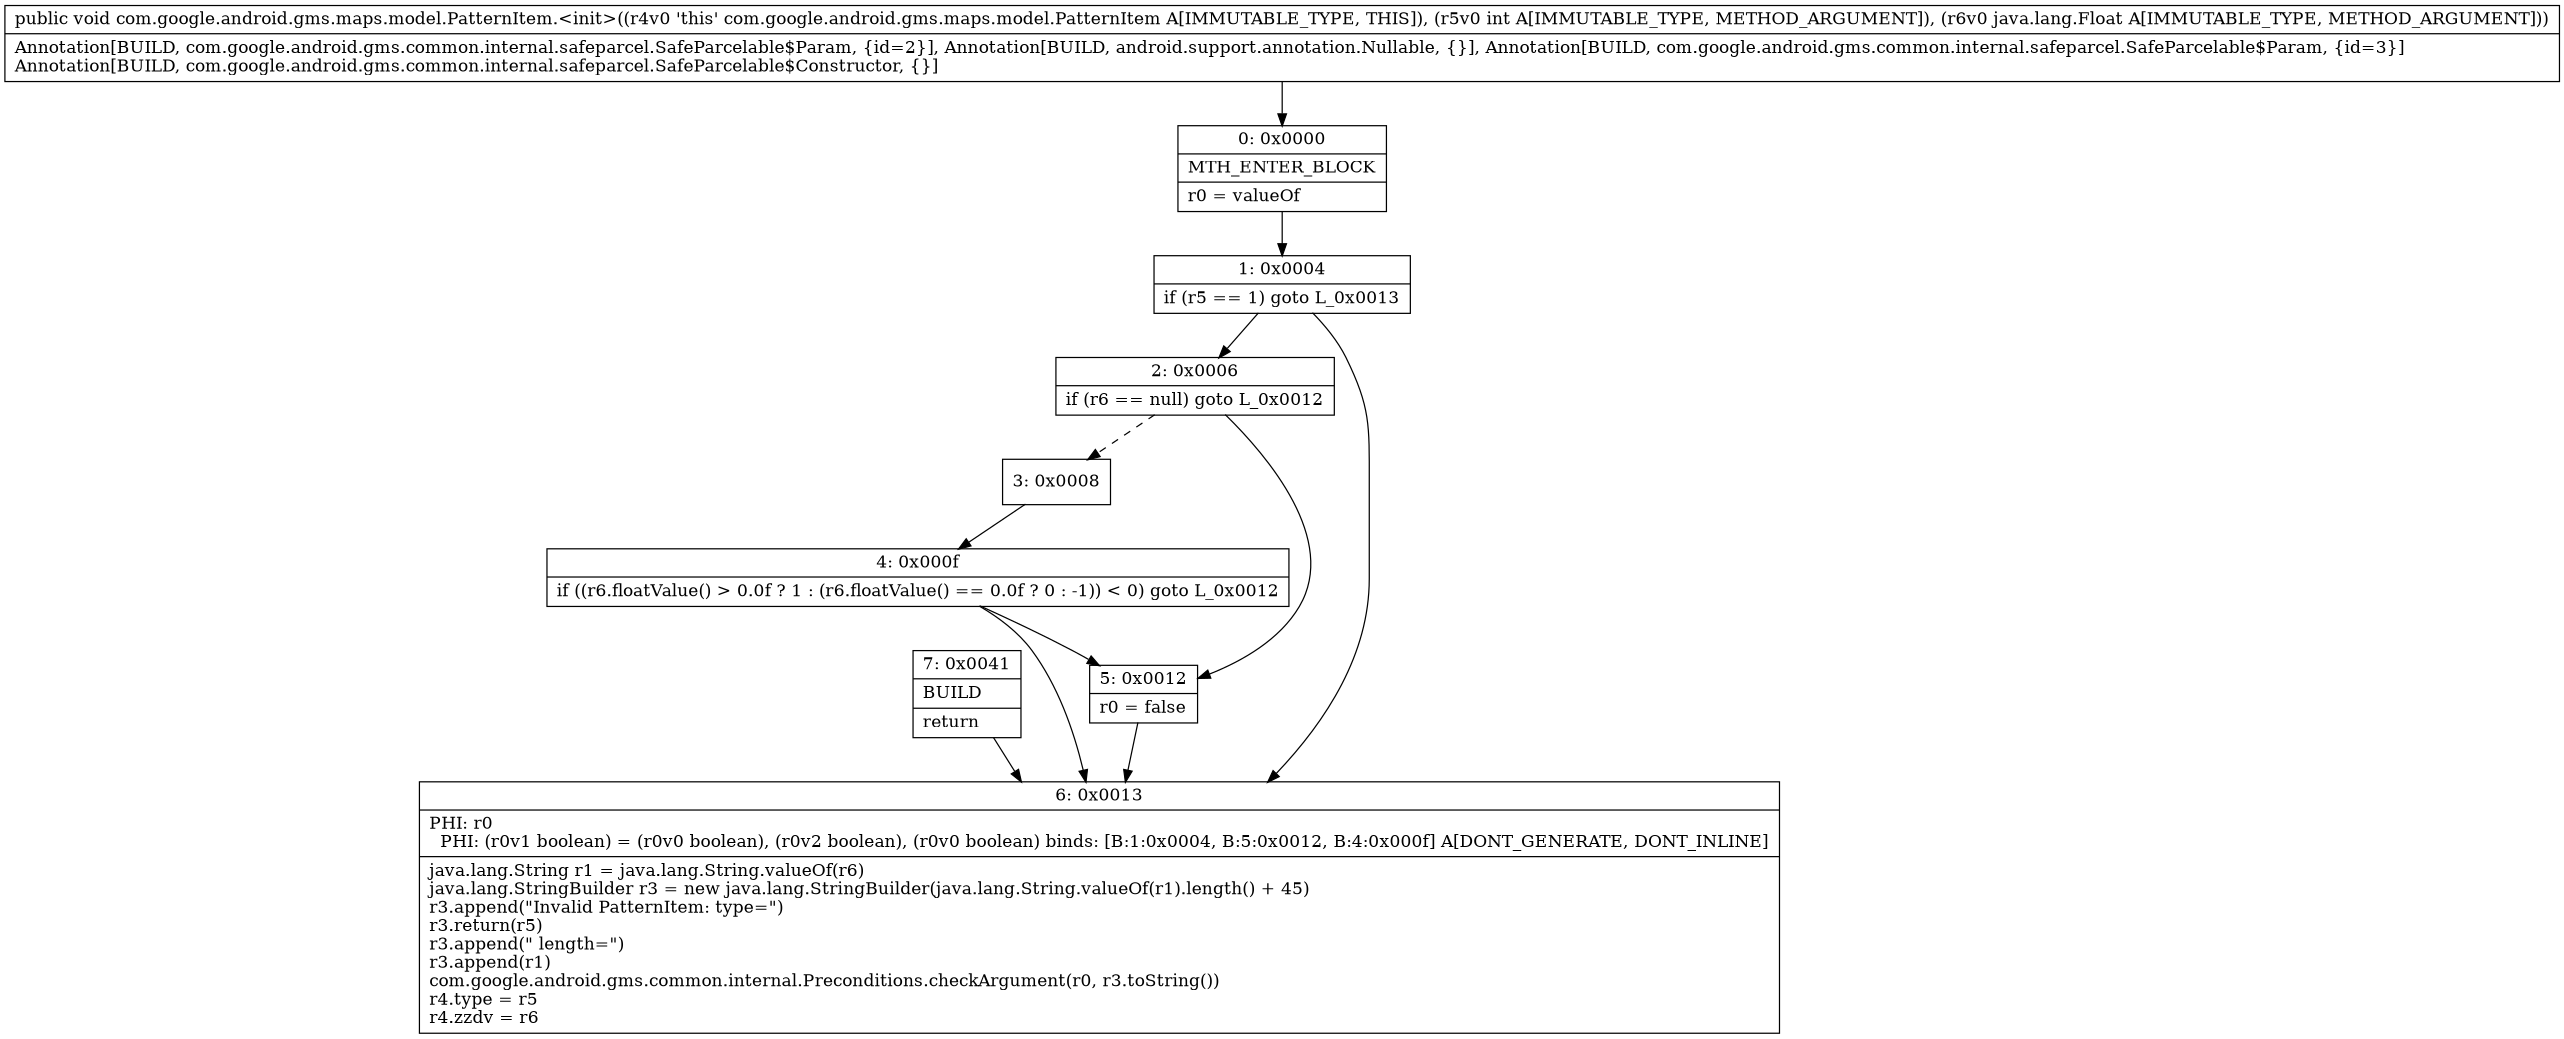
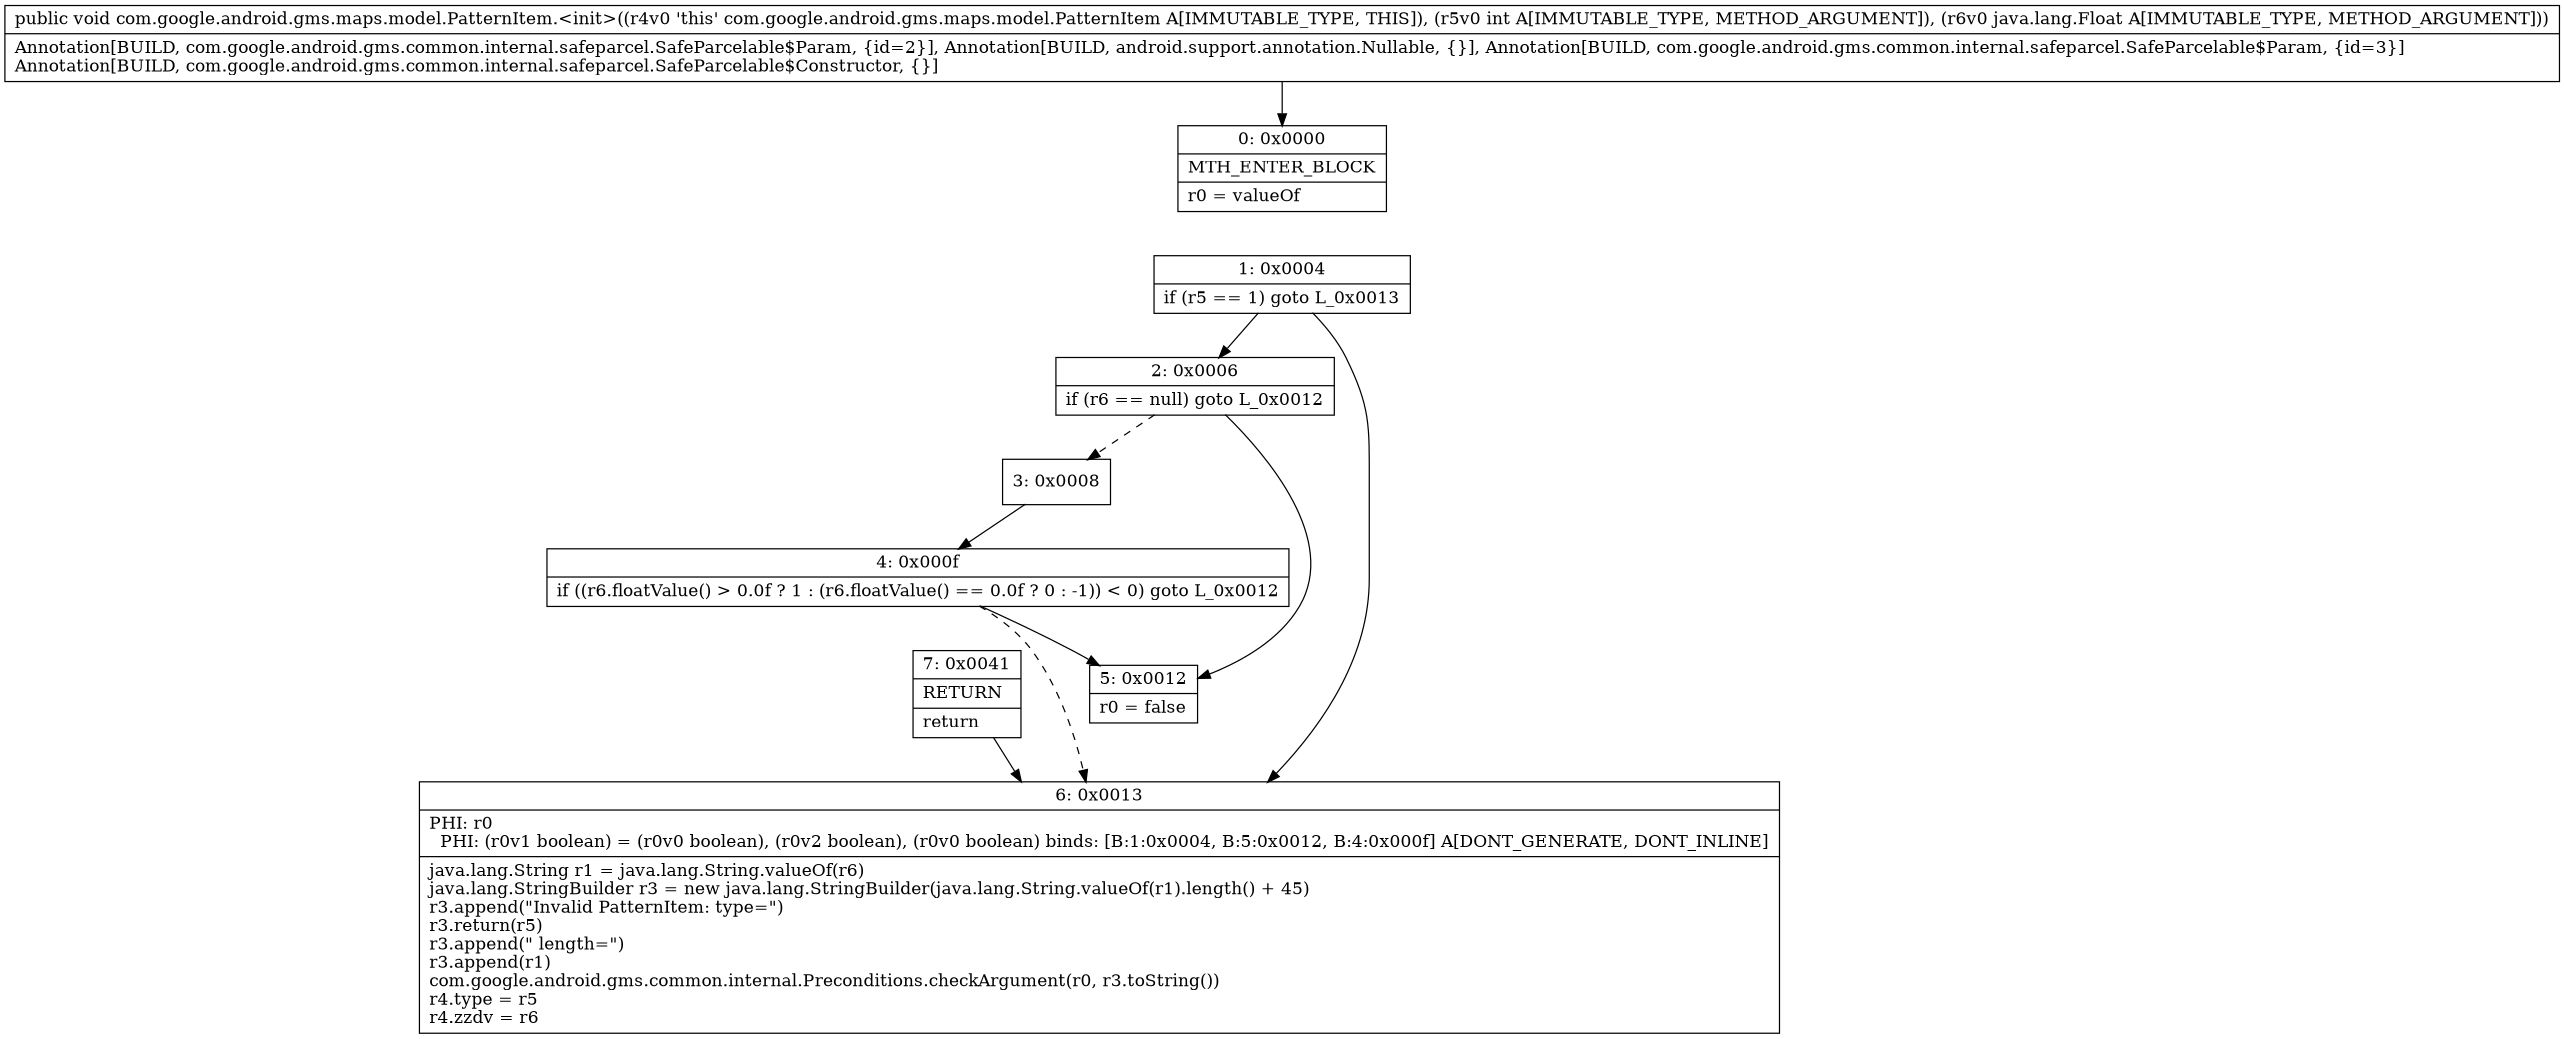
edge "0: 0x0000" -> "1: 0x0004": removed
edge "4: 0x000f" -> "6: 0x0013": style solid -> dashed
node "7: 0x0041": text "BUILD" -> "RETURN"
edge "5: 0x0012" -> "6: 0x0013": removed
